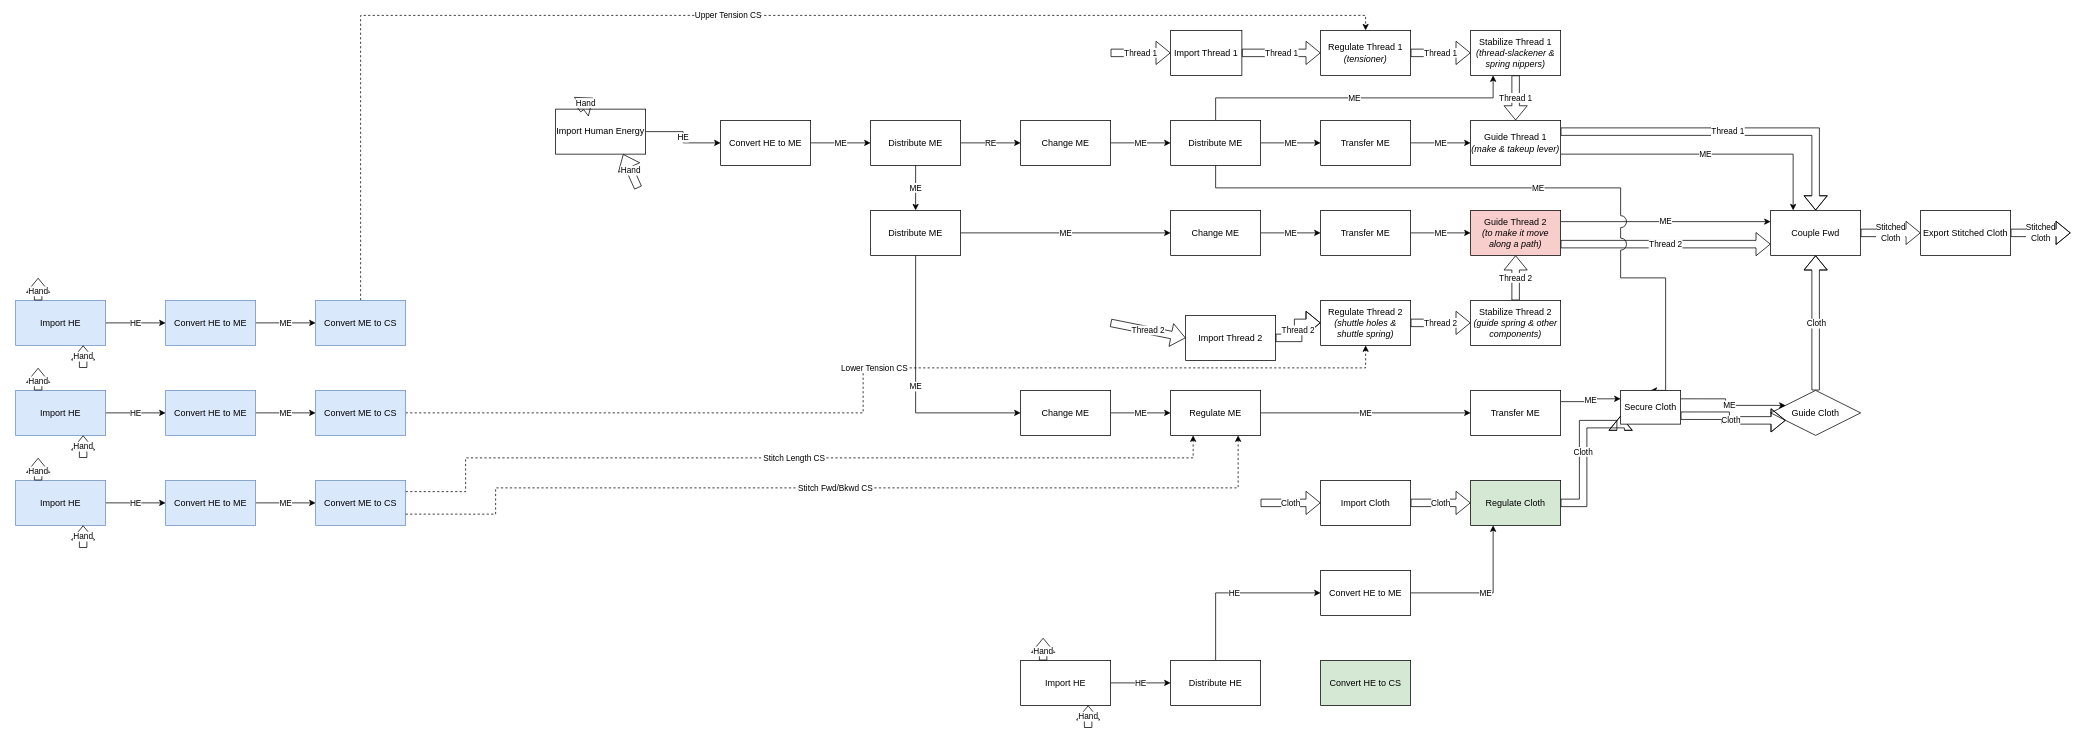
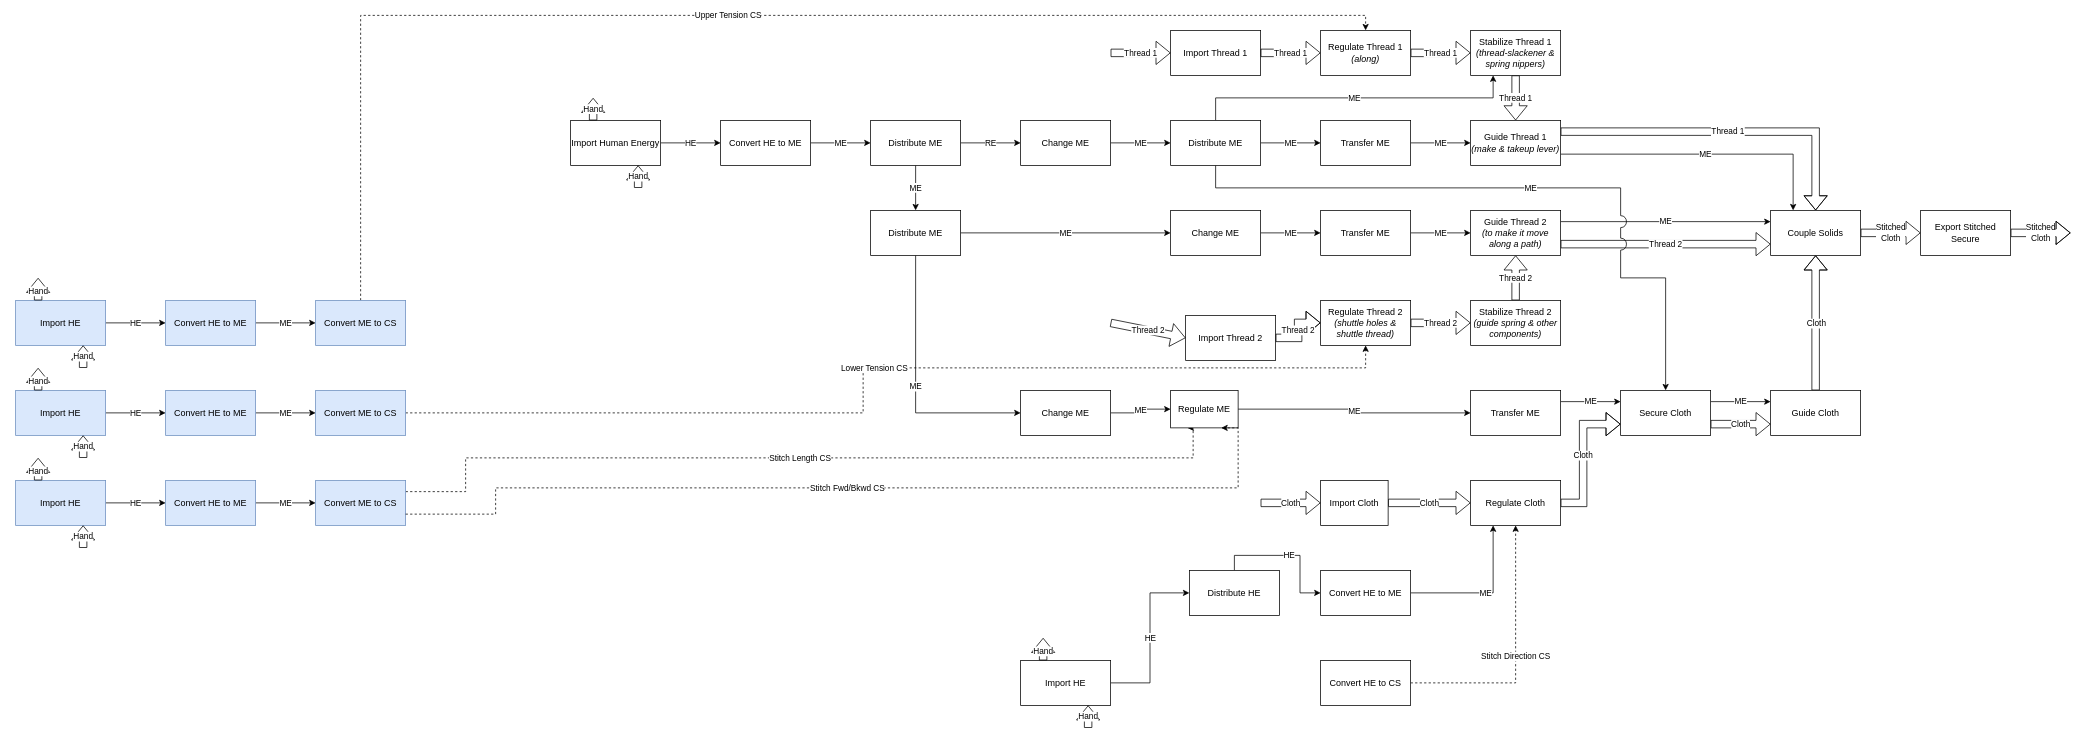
node "Import Thread 1": size 71x45 -> 90x45
node "Regulate Thread 1 (tensioner)": label "Regulate Thread 1 (tensioner)" -> "Regulate Thread 1 (along)"
node "Import Human Energy": moved (600, 132) -> (615, 143)
node "Guide Thread 2 (to make it move along a path)": fillcolor #f8cecc -> #ffffff
node "Couple Fwd": label "Couple Fwd" -> "Couple Solids"
node "Export Stitched Cloth": label "Export Stitched Cloth" -> "Export Stitched Secure"
node "Regulate Thread 2 (shuttle holes & shuttle spring)": label "Regulate Thread 2 (shuttle holes & shuttle spring)" -> "Regulate Thread 2 (shuttle holes & shuttle thread)"
node "Secure Cloth": size 60x34 -> 90x45
node "Regulate ME": size 90x45 -> 68x38
node "Guide Cloth": shape diamond -> rectangle
node "Import Cloth": size 90x45 -> 68x45
node "Regulate Cloth": fillcolor #d5e8d4 -> #ffffff
edge "Convert HE to CS" -> "Regulate Cloth": added, label "Stitch Direction CS"
node "Distribute HE": moved (1215, 683) -> (1234, 593)
node "Convert HE to CS": fillcolor #d5e8d4 -> #ffffff
